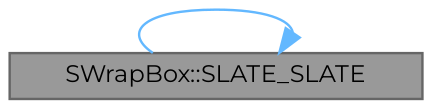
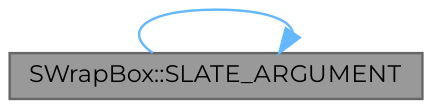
node "SWrapBox::SLATE_SLATE": label "SWrapBox::SLATE_SLATE" -> "SWrapBox::SLATE_ARGUMENT"
